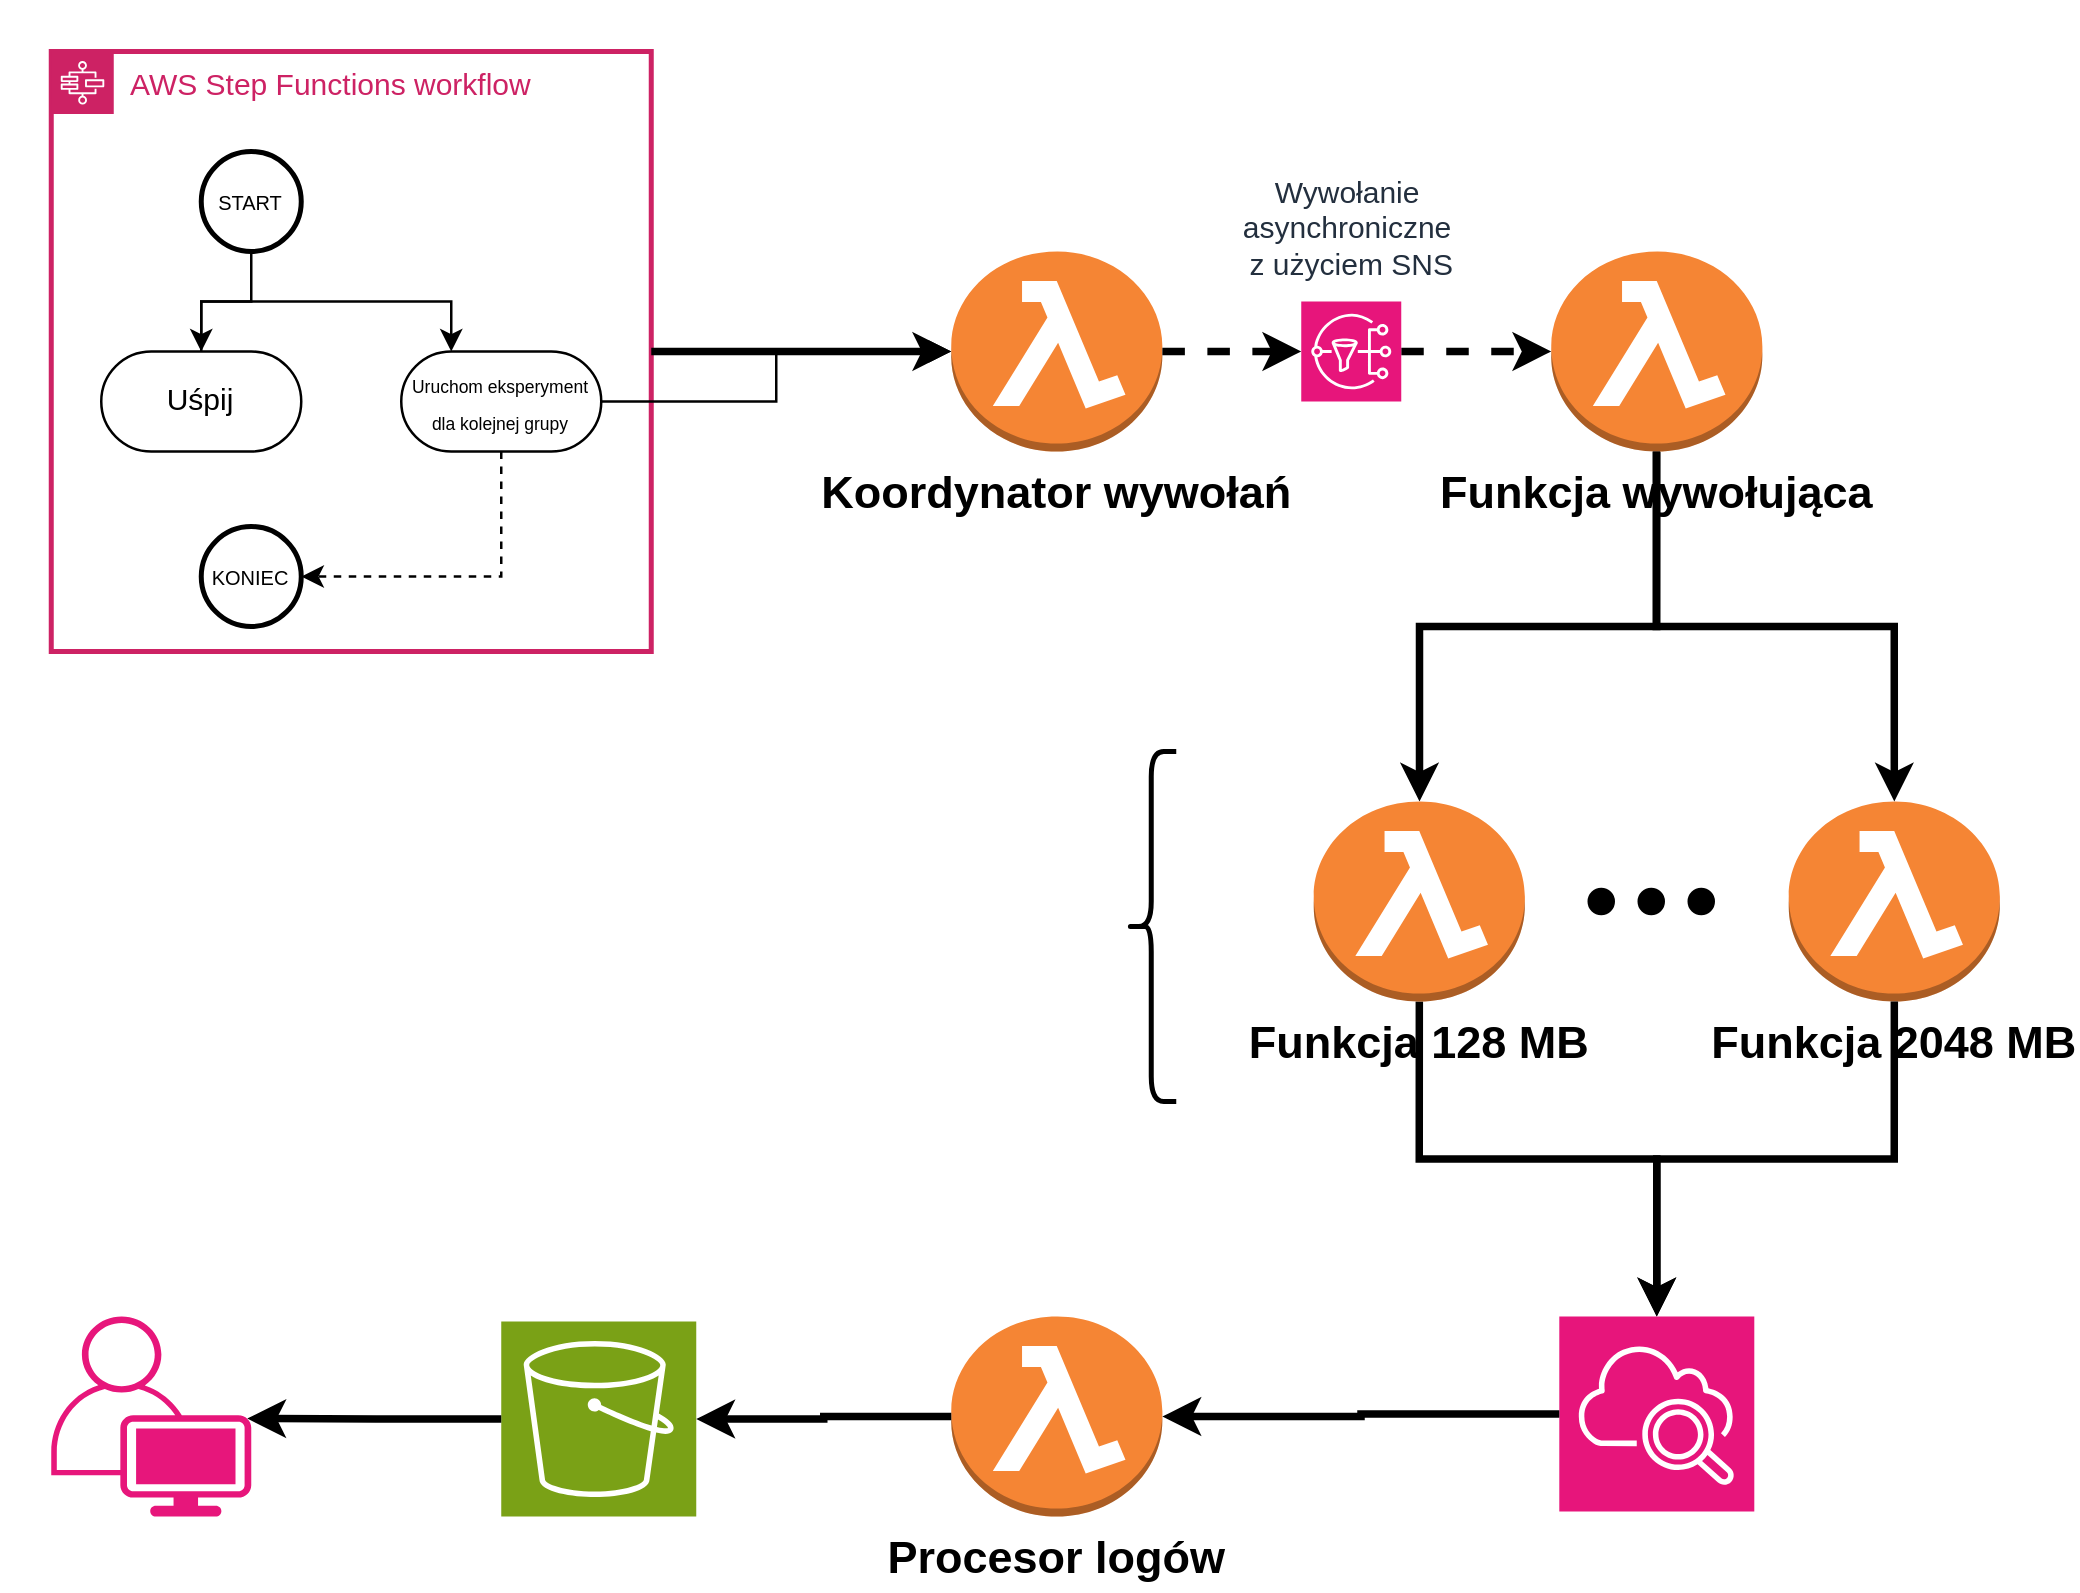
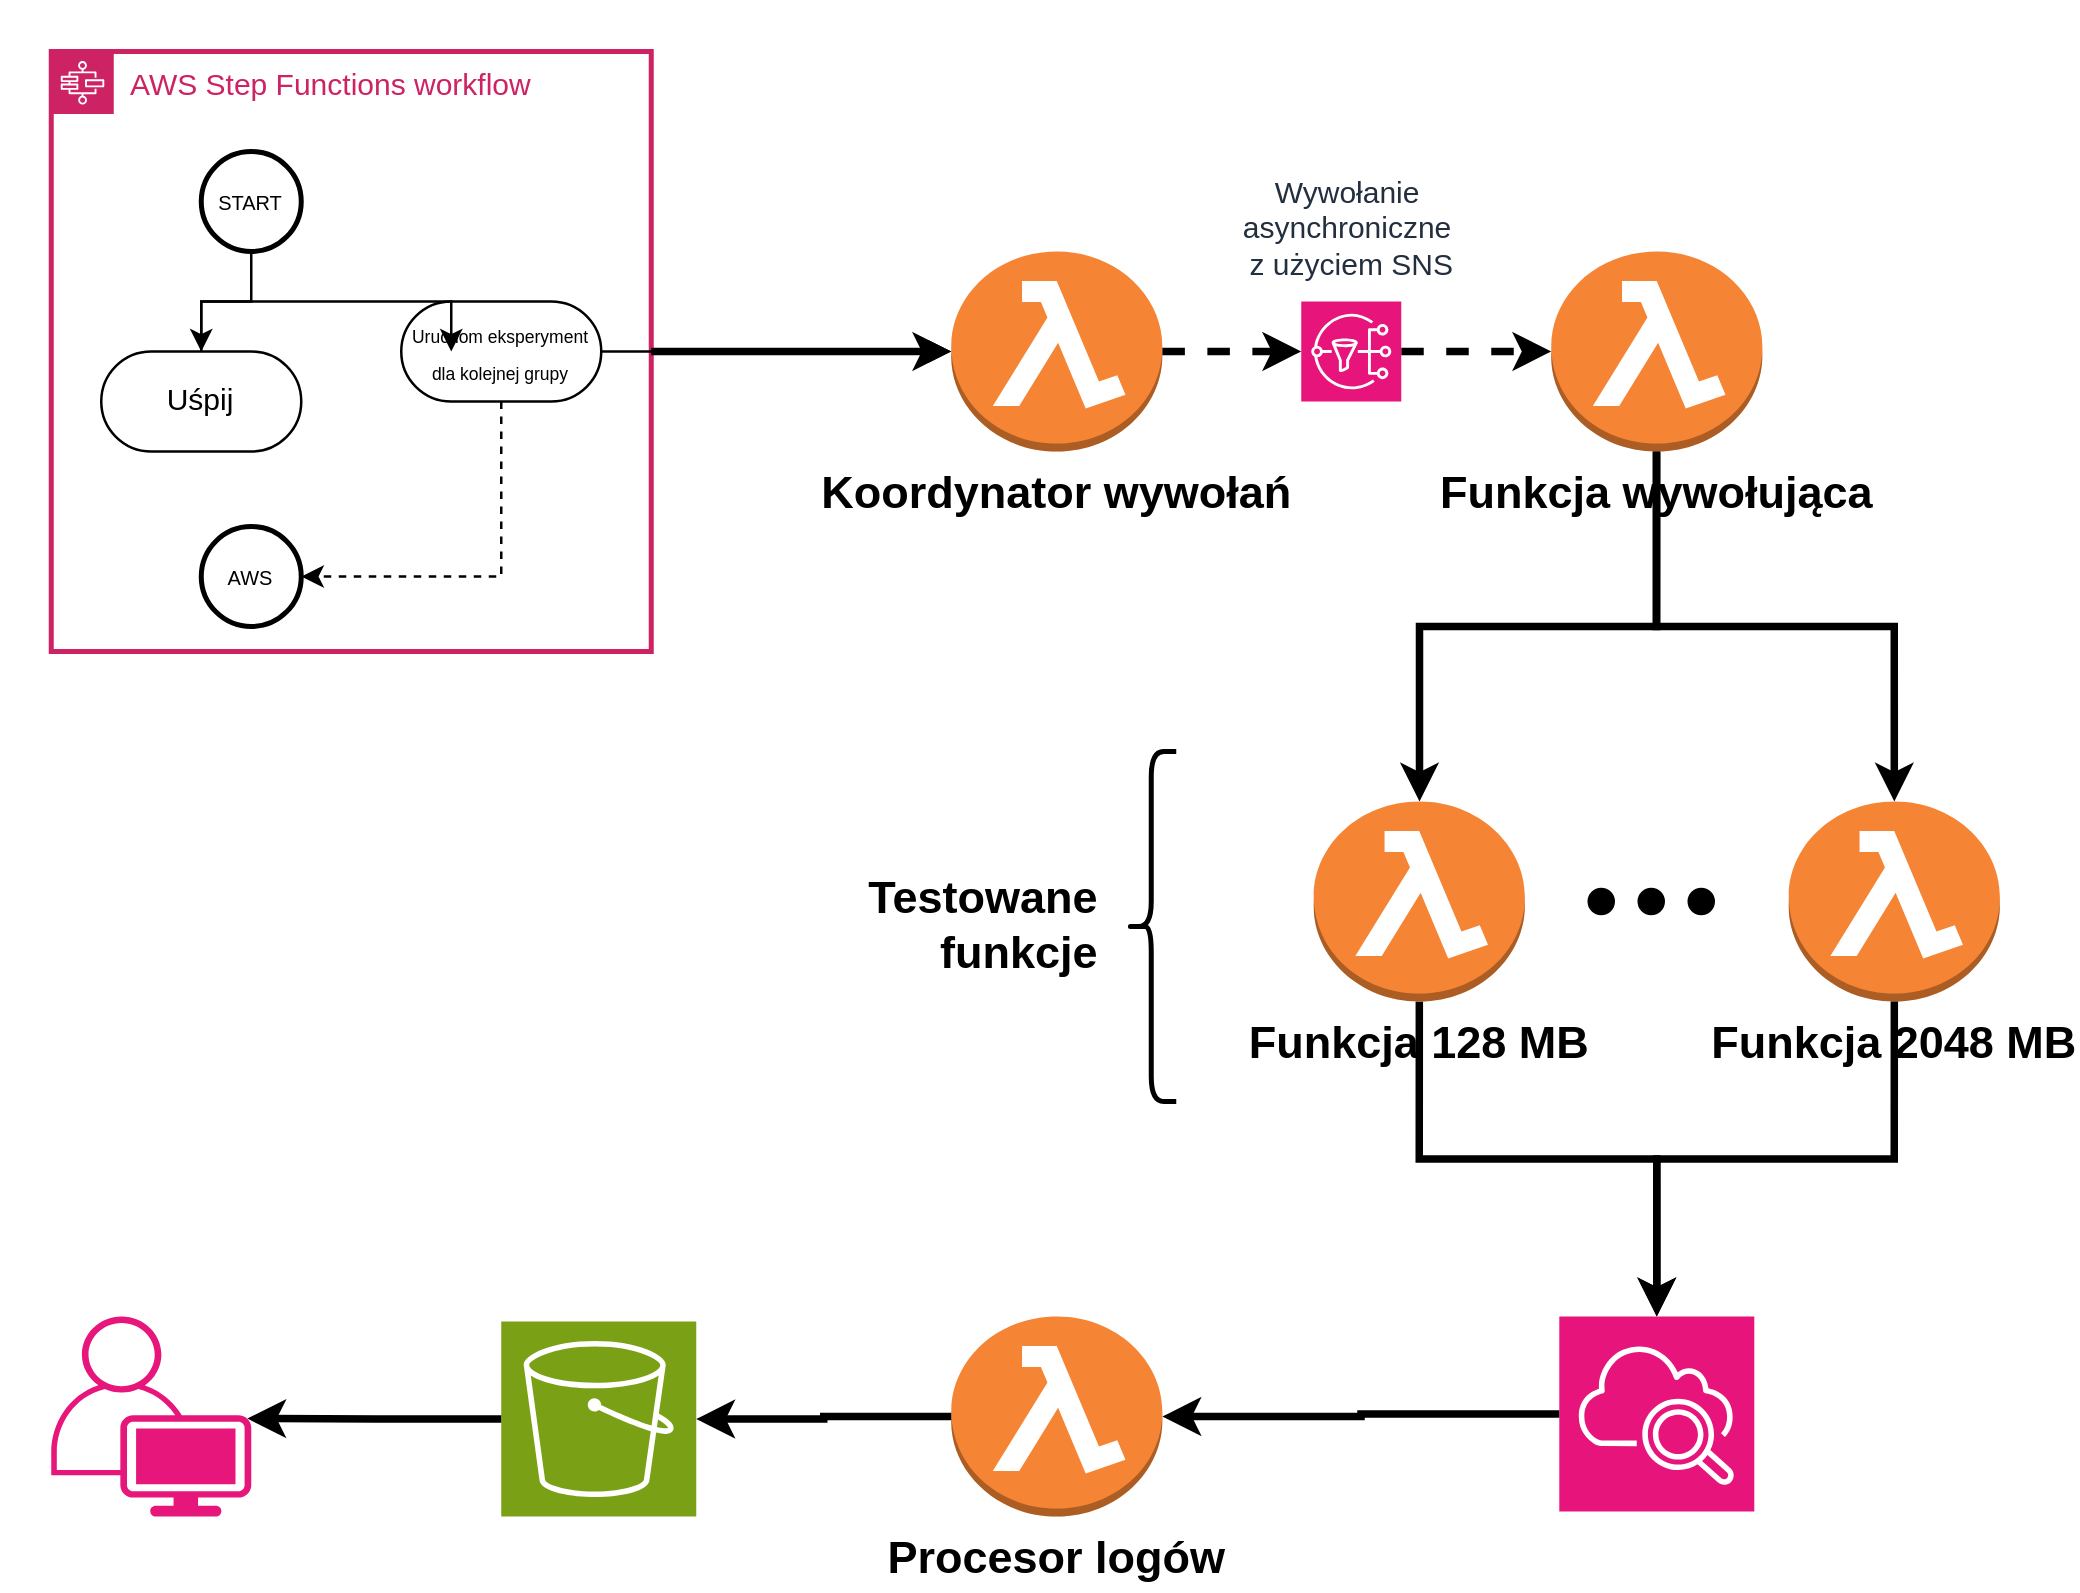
node "Uruchom eksperyment dla kolejnej grupy": moved (501, 401) -> (501, 351)
node "KONIEC": label "KONIEC" -> "AWS"
node "Testowane funkcje": added
